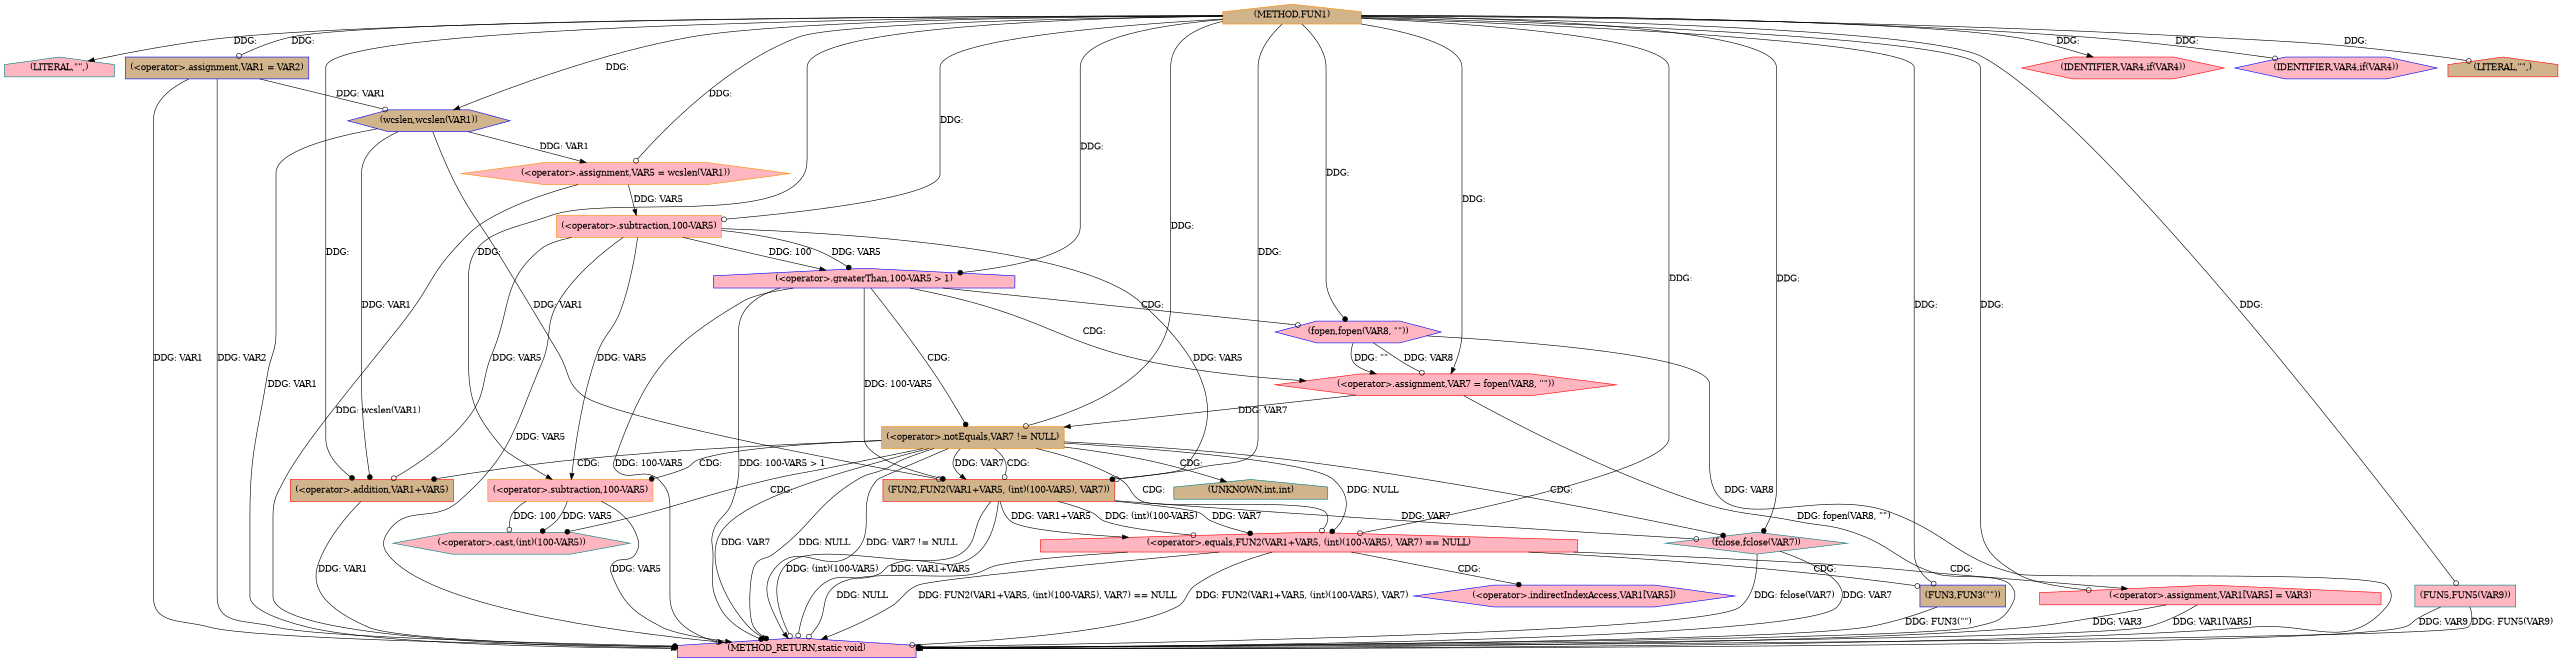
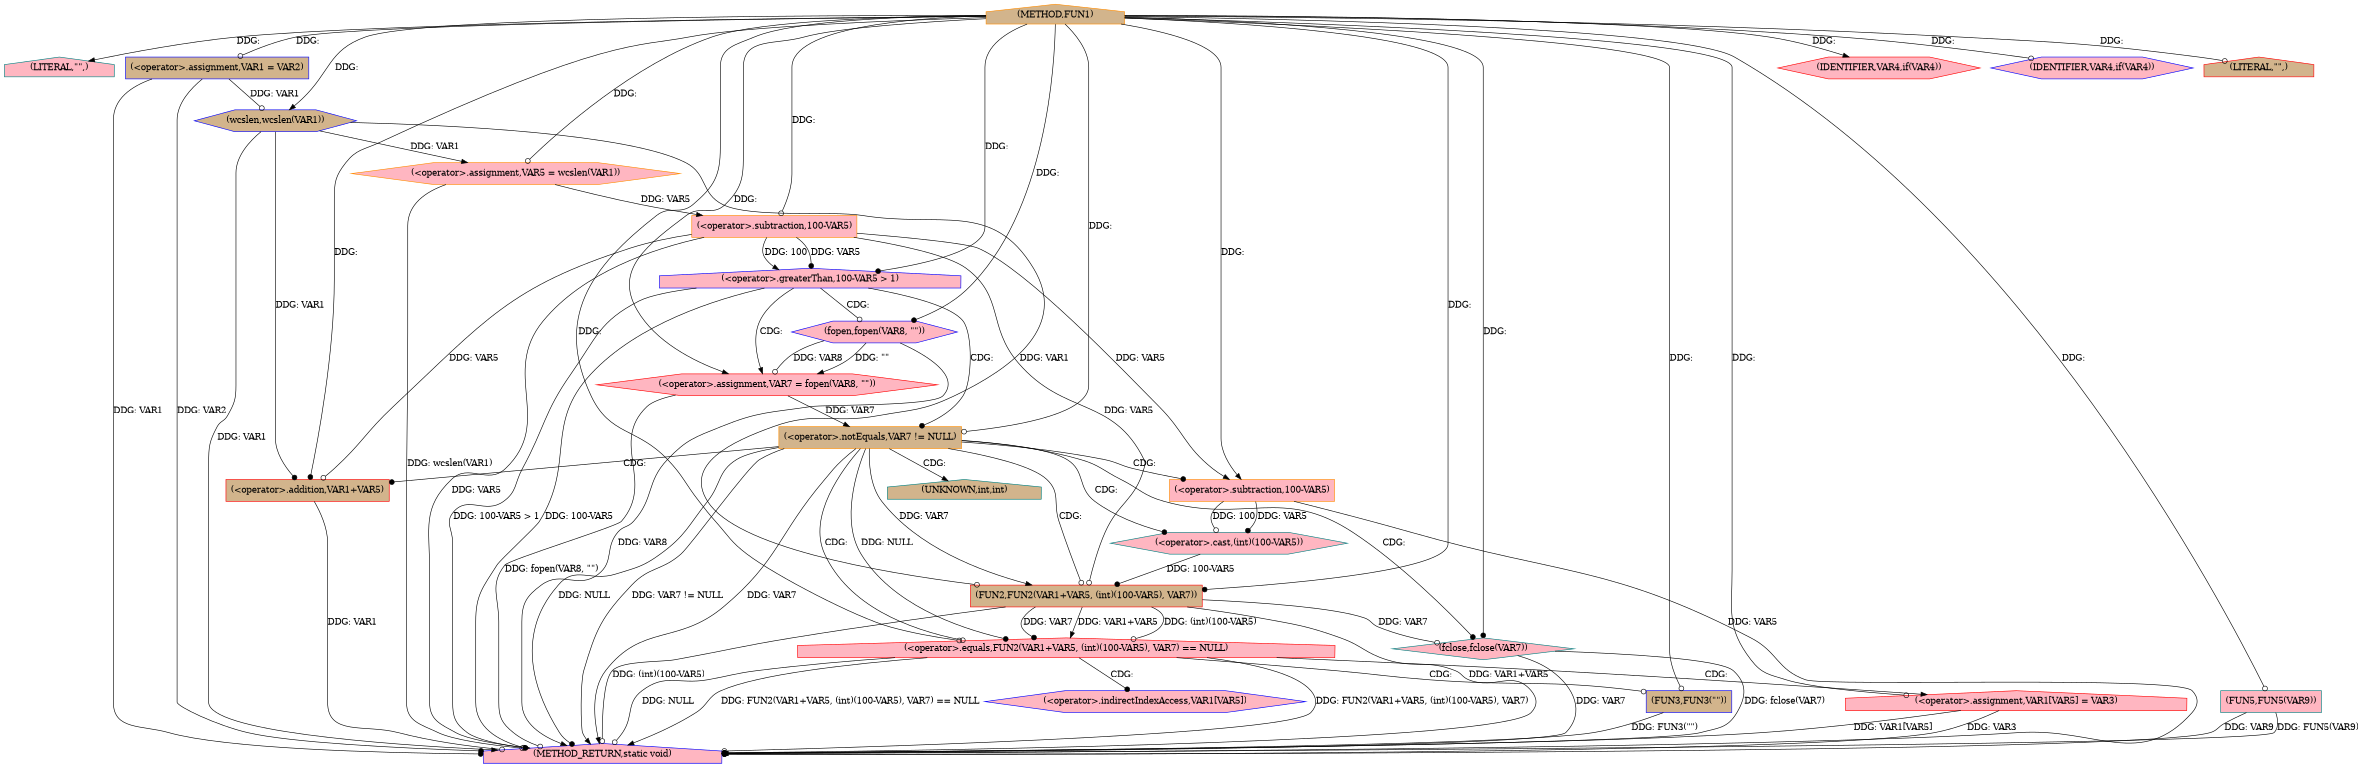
edge "(<operator>.greaterThan,100-VAR5 > 1)" -> "(FUN2,FUN2(VAR1+VAR5, (int)(100-VAR5), VAR7))": now "(<operator>.cast,(int)(100-VAR5))" -> "(FUN2,FUN2(VAR1+VAR5, (int)(100-VAR5), VAR7))"
